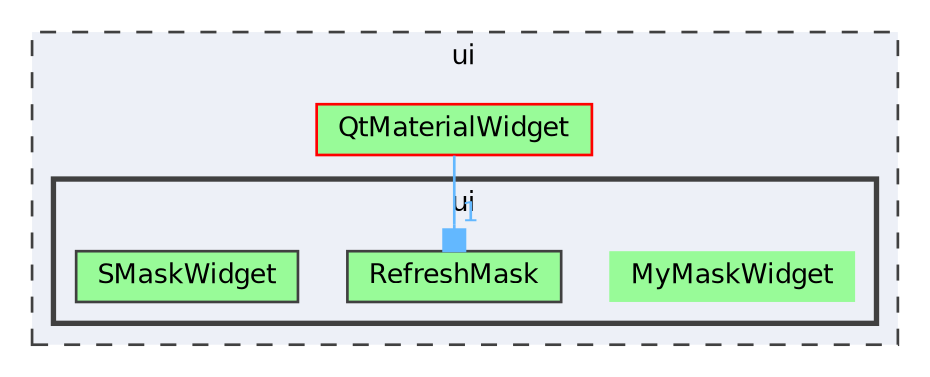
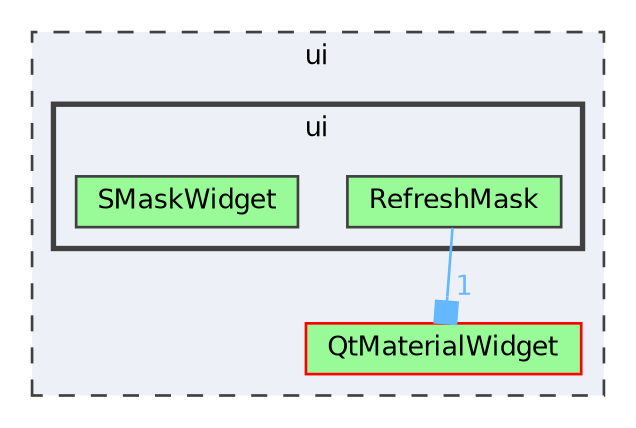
edge "QtMaterialWidget" -> "RefreshMask": reversed
node "MyMaskWidget": removed
